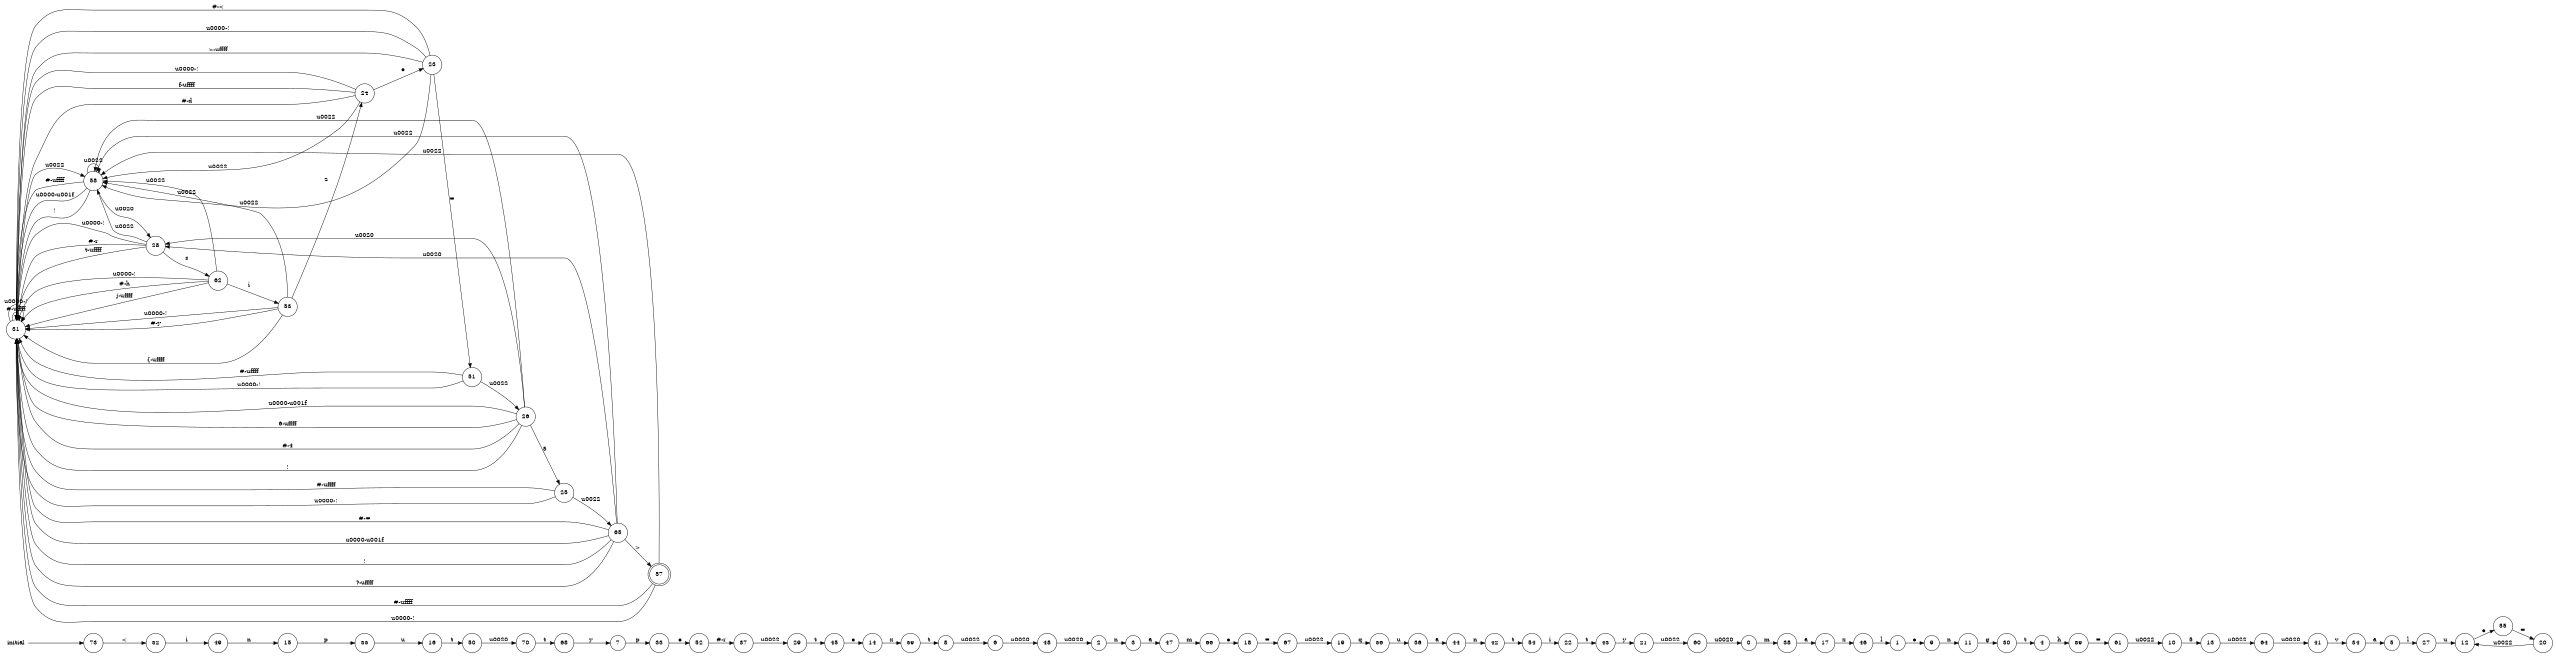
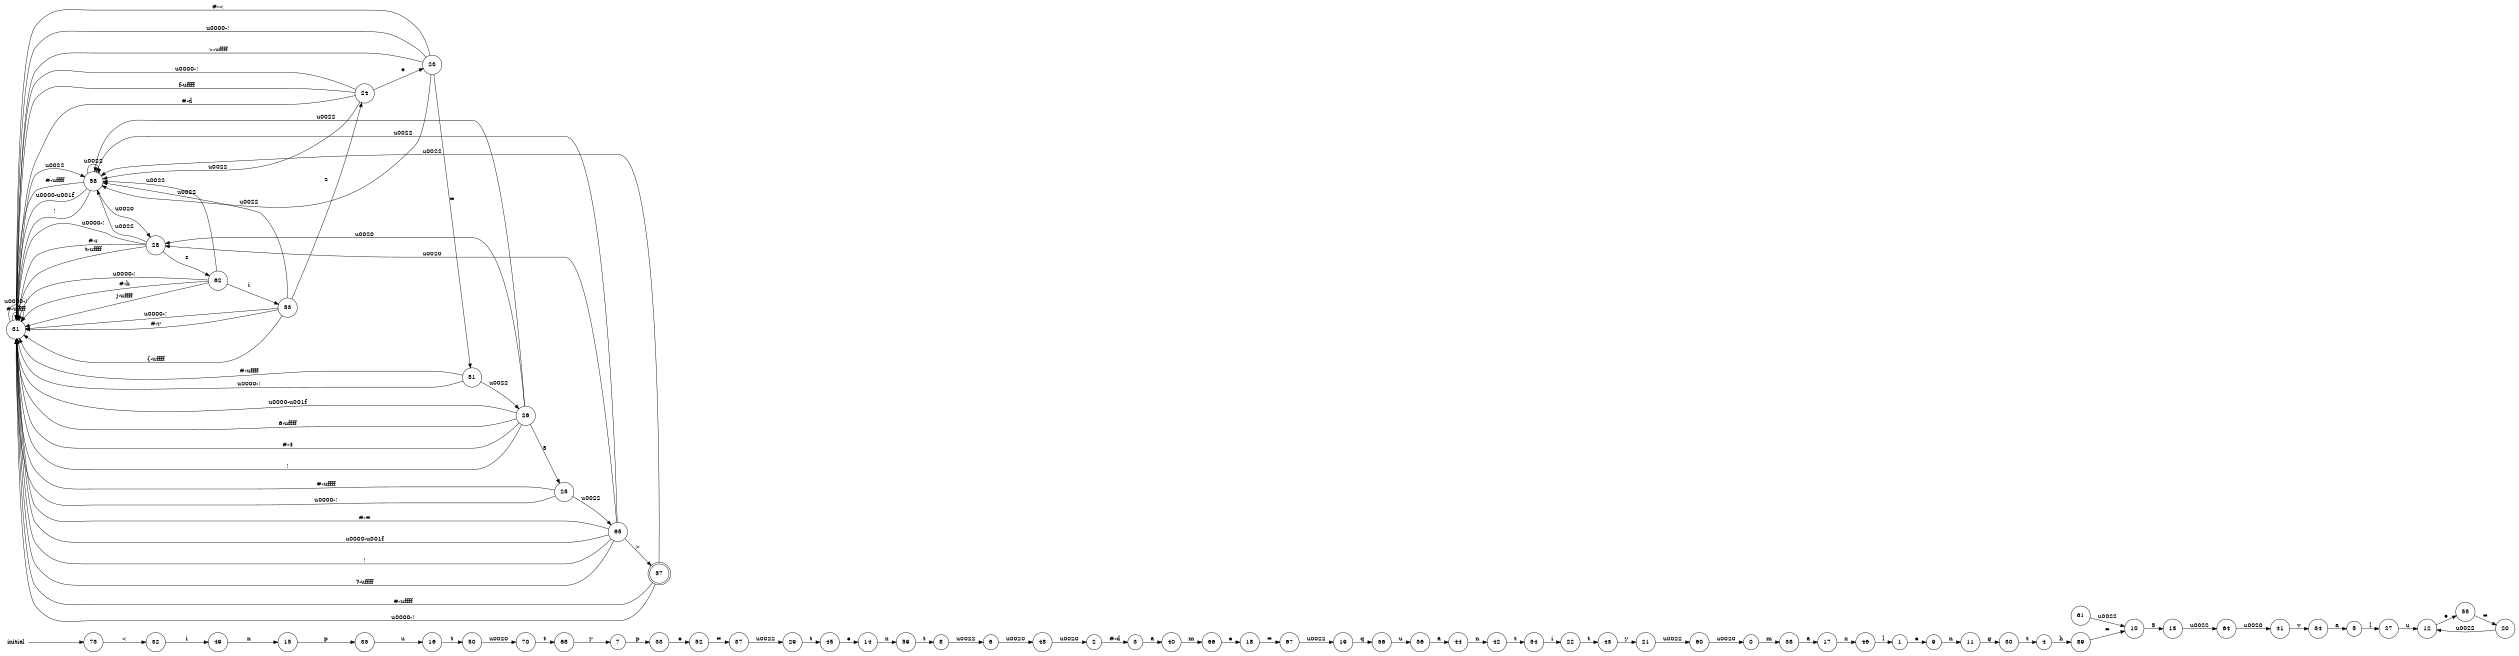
edge "52" -> "37": label "#-r" -> "="
edge "2" -> "3": label "n" -> "#-d"
node "47": label "47" -> "40"
edge "89" -> "61": now "89" -> "10"
